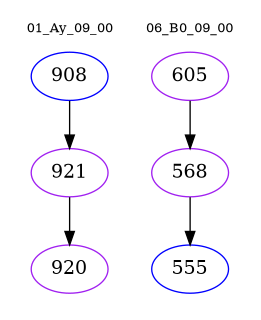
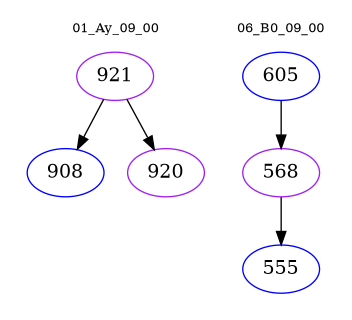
node "605": color purple -> blue
edge "908" -> "921": reversed
